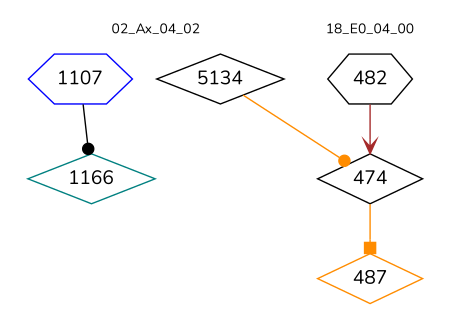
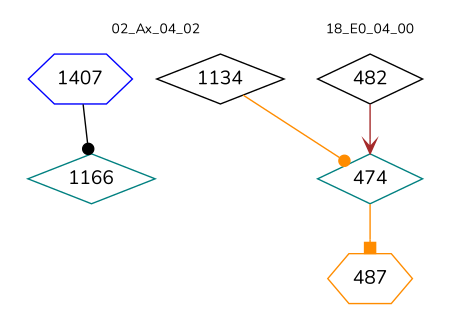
node "1107": label "1107" -> "1407"
node "5134": label "5134" -> "1134"
node "482": shape hexagon -> diamond
node "474": color black -> teal
node "487": shape diamond -> hexagon
